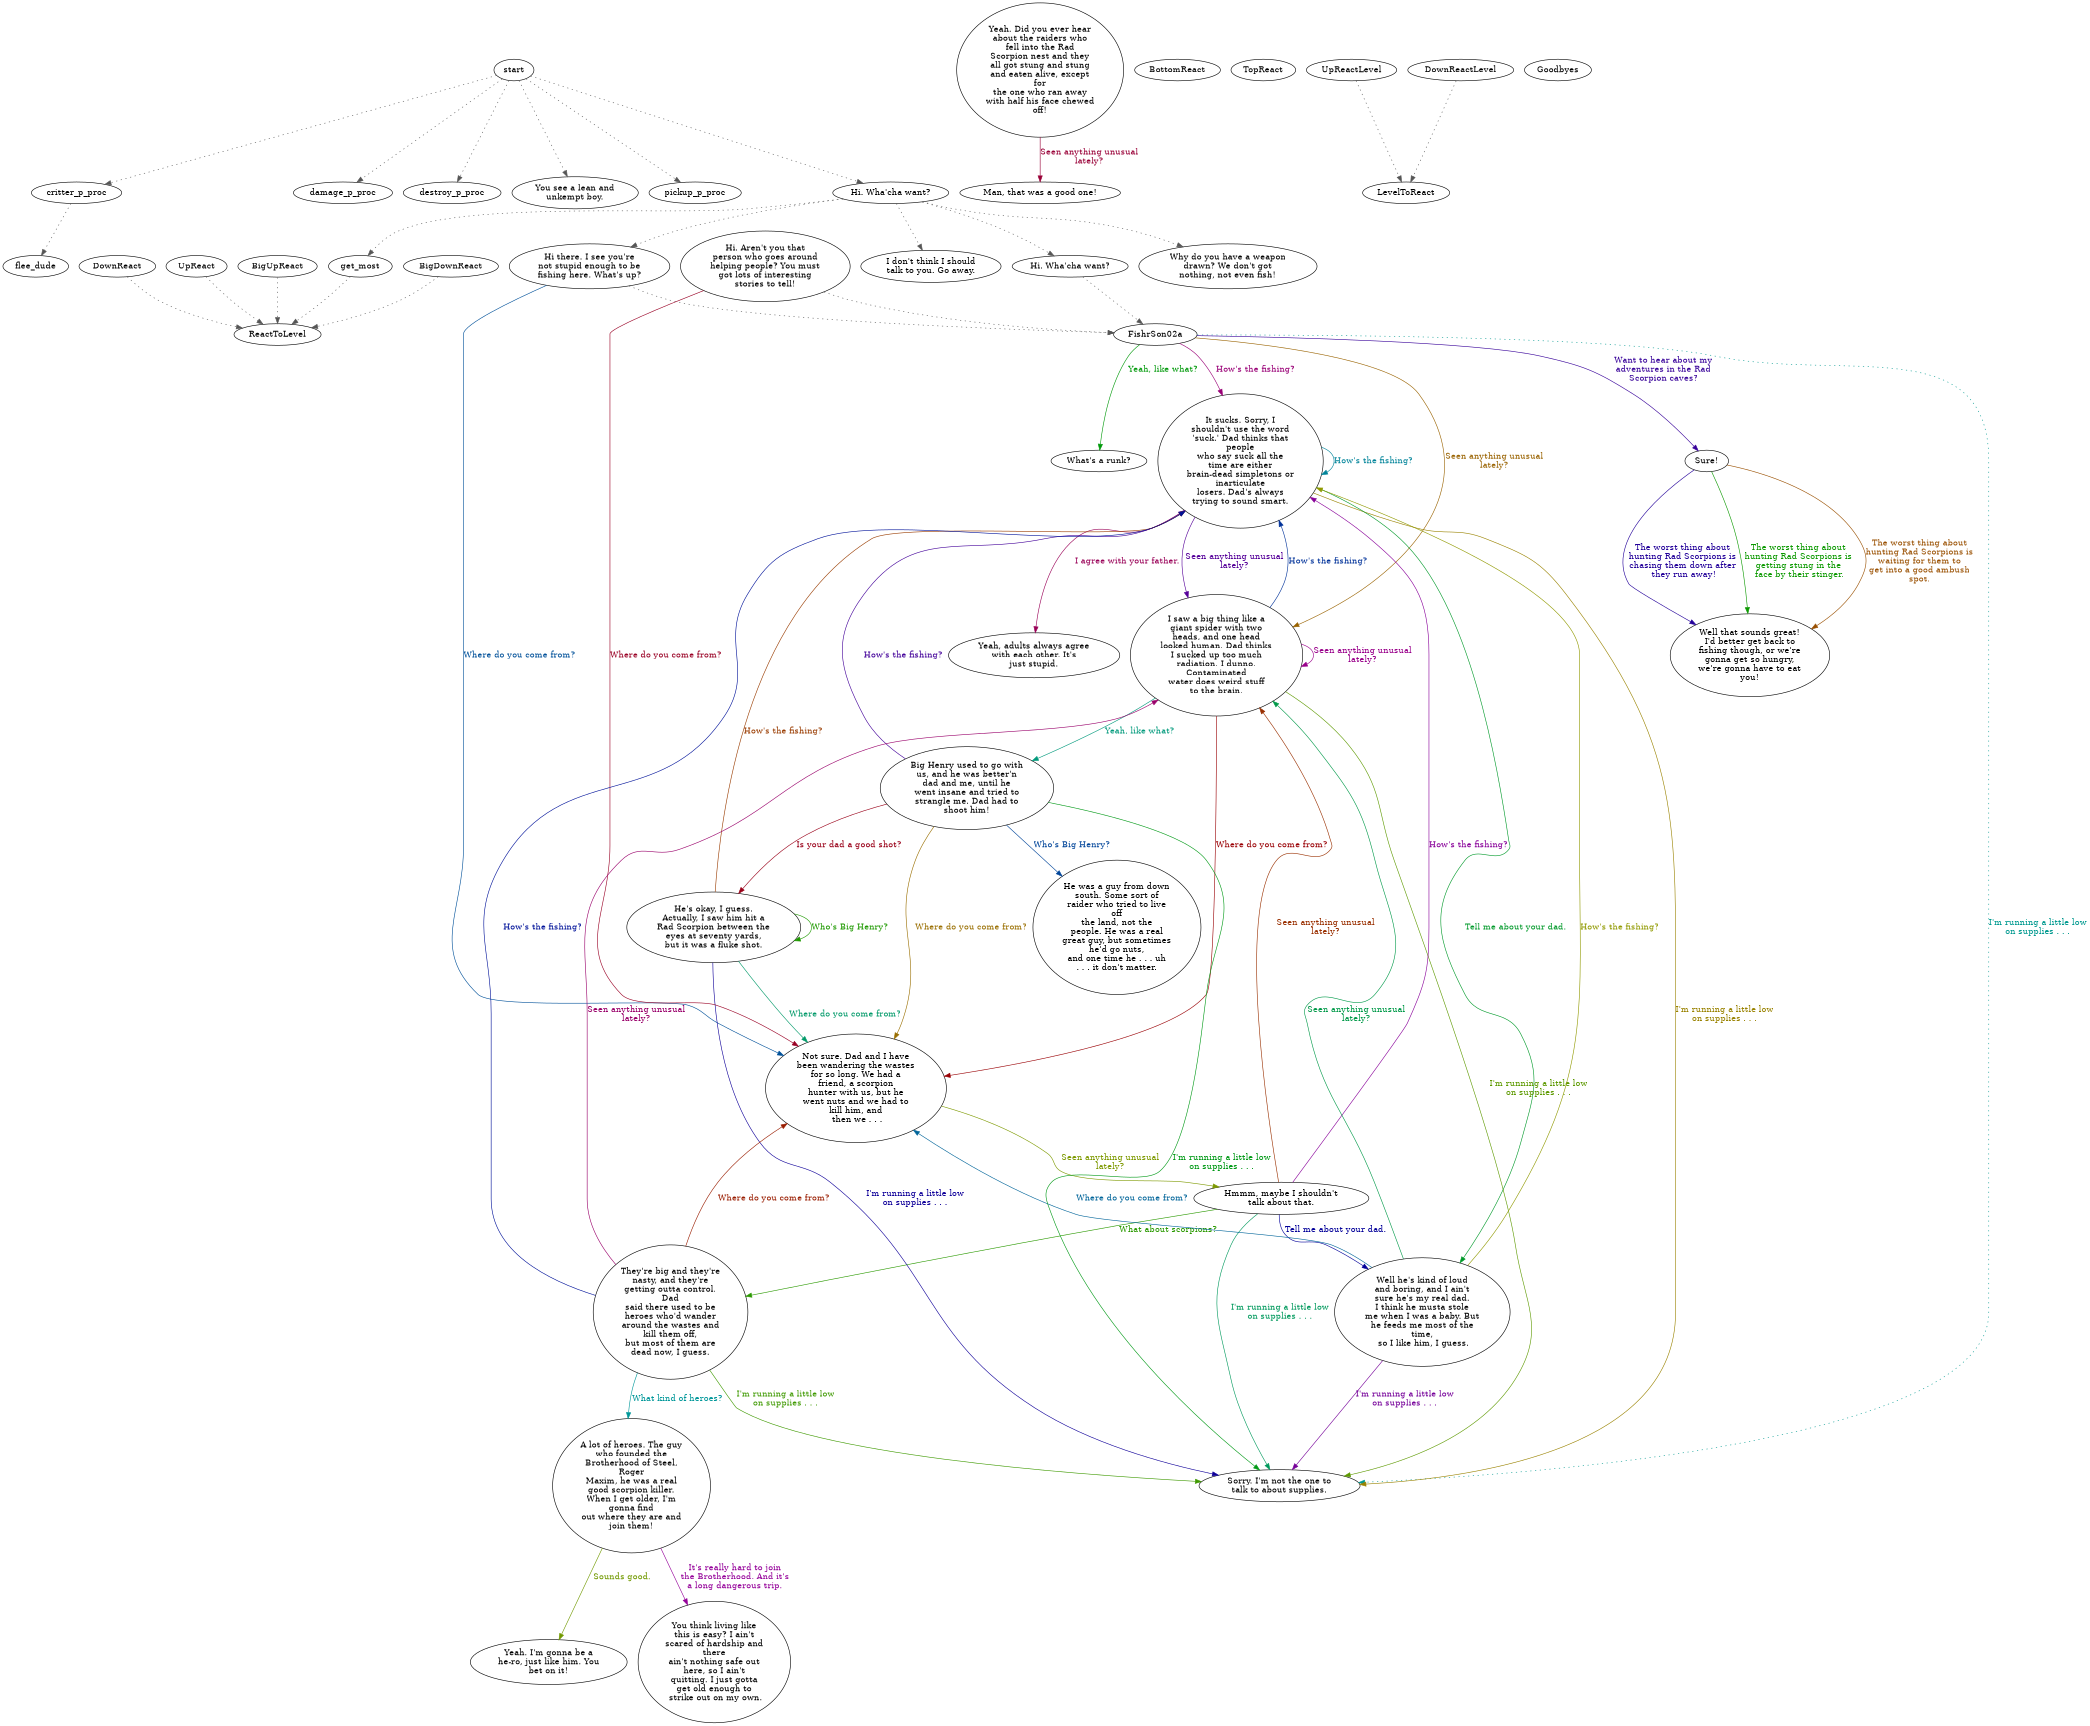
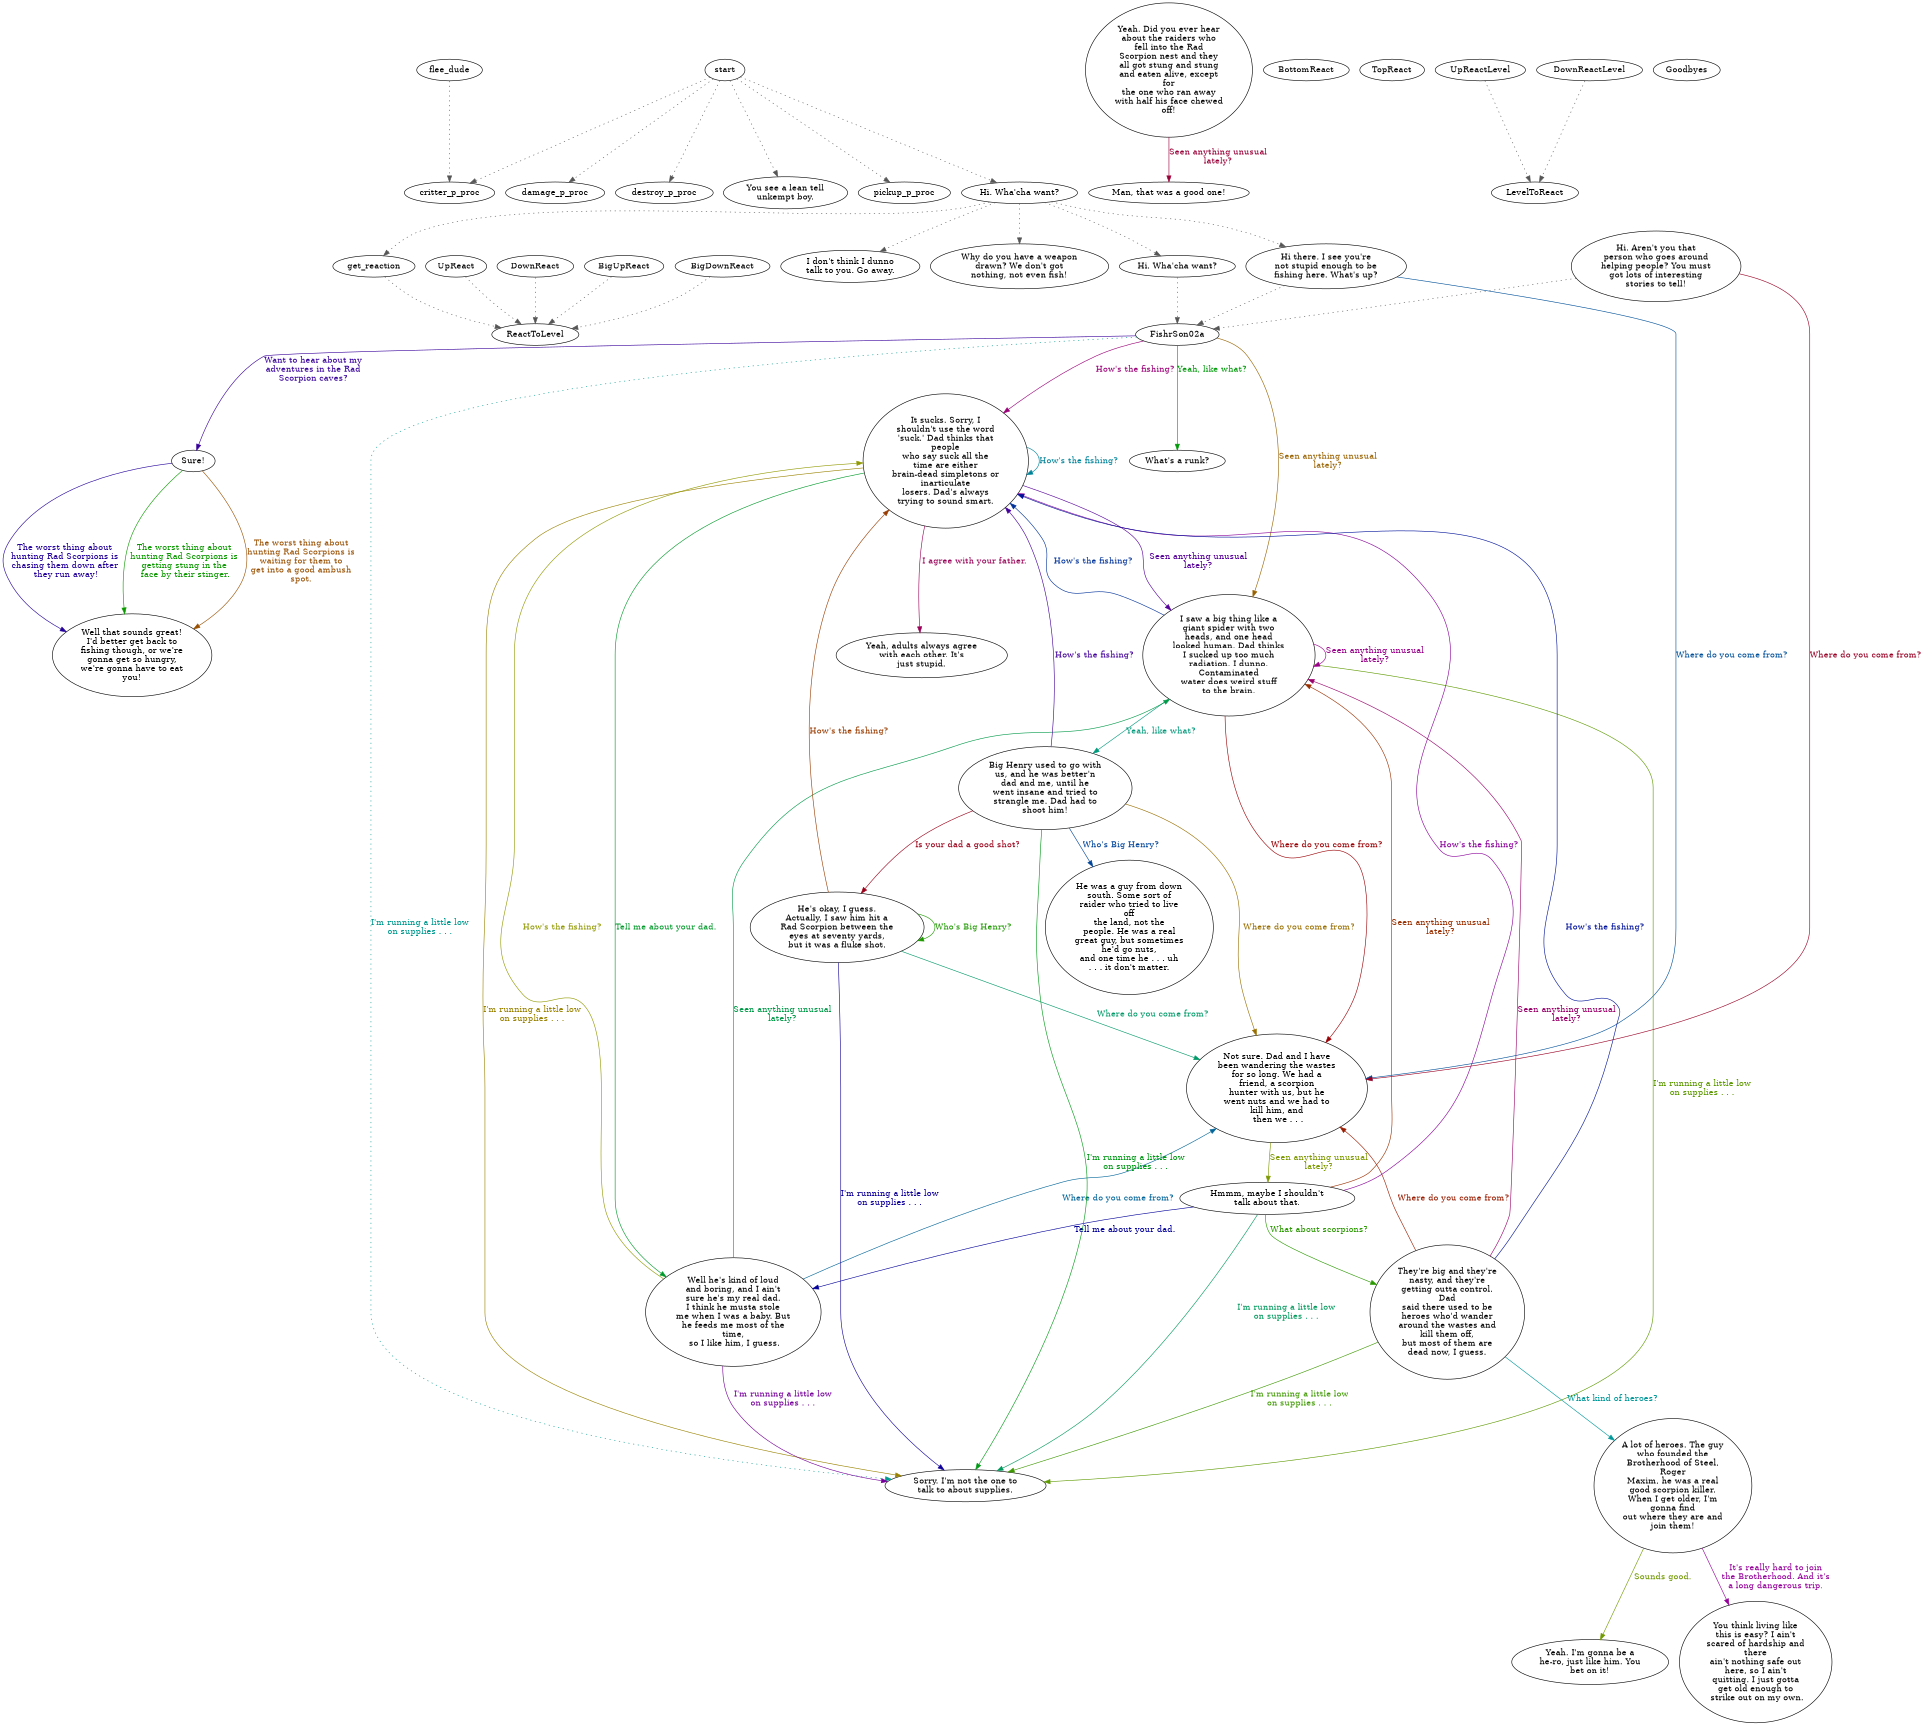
node "You see a lean and unkempt boy.": label "You see a lean and unkempt boy." -> "You see a lean tell unkempt boy."
edge "critter_p_proc" -> "flee_dude": reversed
node "get_most": label "get_most" -> "get_reaction"
node "I don't think I should talk to you. Go away.": label "I don't think I should talk to you. Go away." -> "I don't think I dunno talk to you. Go away."
